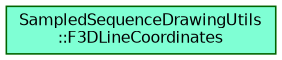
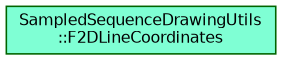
node "SampledSequenceDrawingUtils ::F3DLineCoordinates": label "SampledSequenceDrawingUtils ::F3DLineCoordinates" -> "SampledSequenceDrawingUtils ::F2DLineCoordinates"
